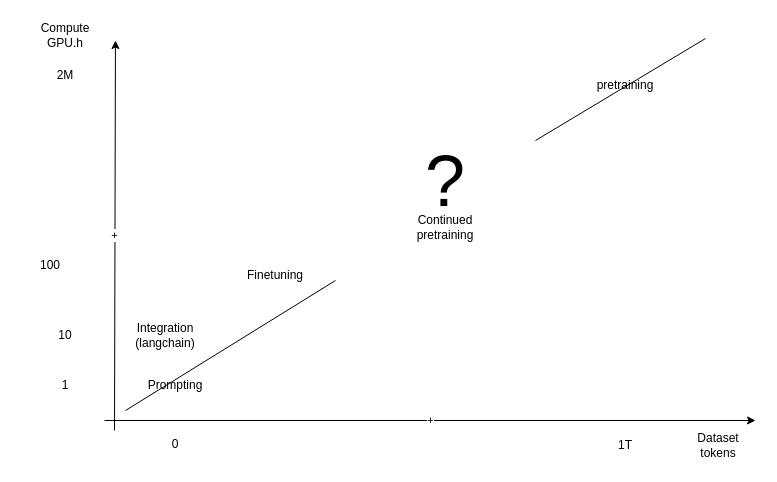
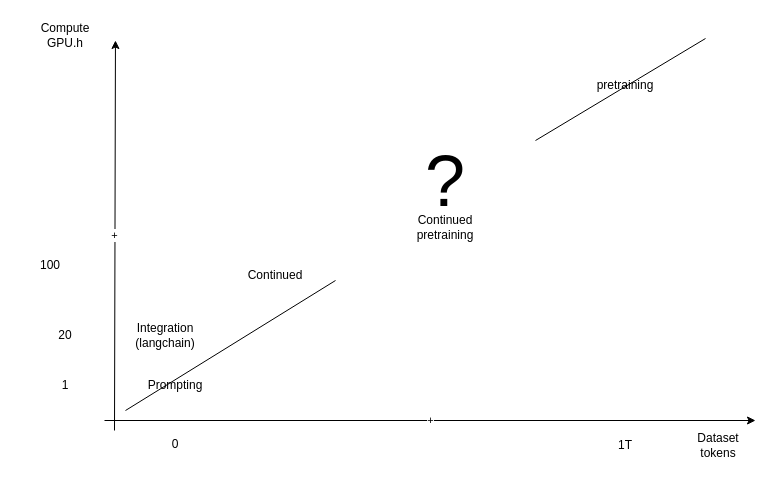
node "2M": removed
node "Finetuning": label "Finetuning" -> "Continued"
node "10": label "10" -> "20"
